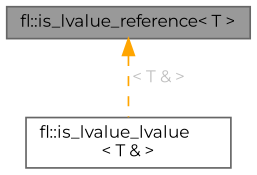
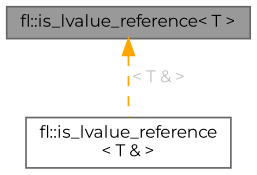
node "fl::is_lvalue_lvalue < T & >": label "fl::is_lvalue_lvalue < T & >" -> "fl::is_lvalue_reference < T & >"
